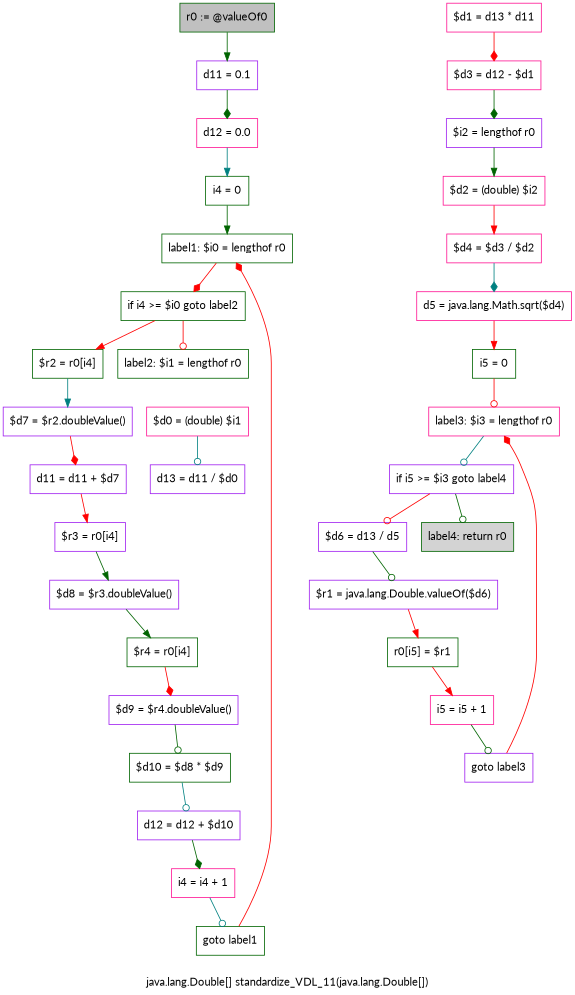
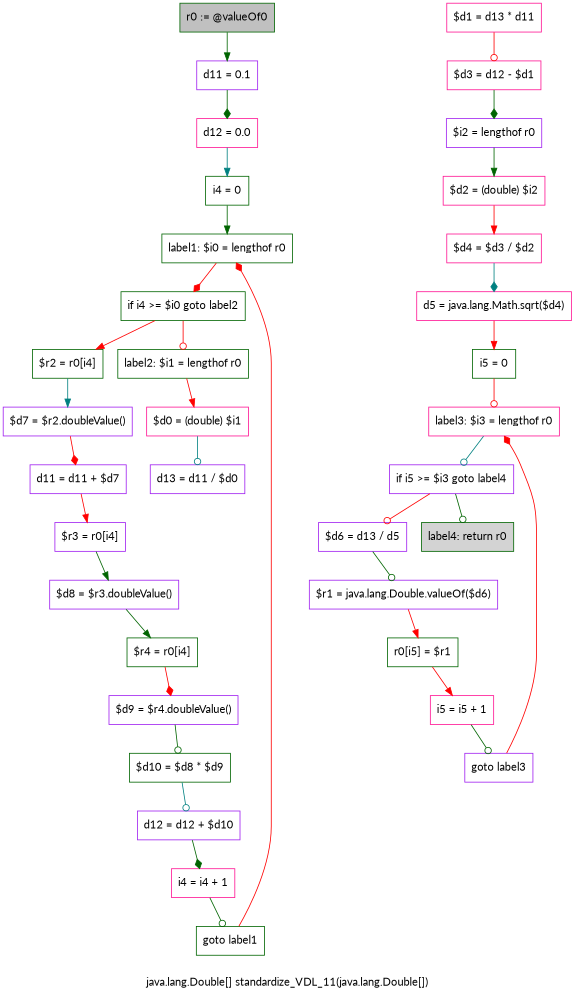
edge "$d1 = d13 * d11" -> "$d3 = d12 - $d1": arrowhead diamond -> odot
edge "label2: $i1 = lengthof r0" -> "$d0 = (double) $i1": added
edge "i4 = i4 + 1" -> "goto label1": color teal -> darkgreen
